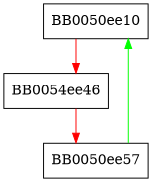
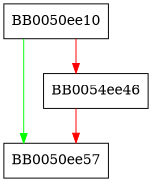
edge "BB0050ee57" -> "BB0050ee10": reversed
